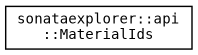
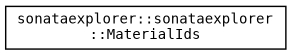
node "sonataexplorer::api ::MaterialIds": label "sonataexplorer::api ::MaterialIds" -> "sonataexplorer::sonataexplorer ::MaterialIds"
